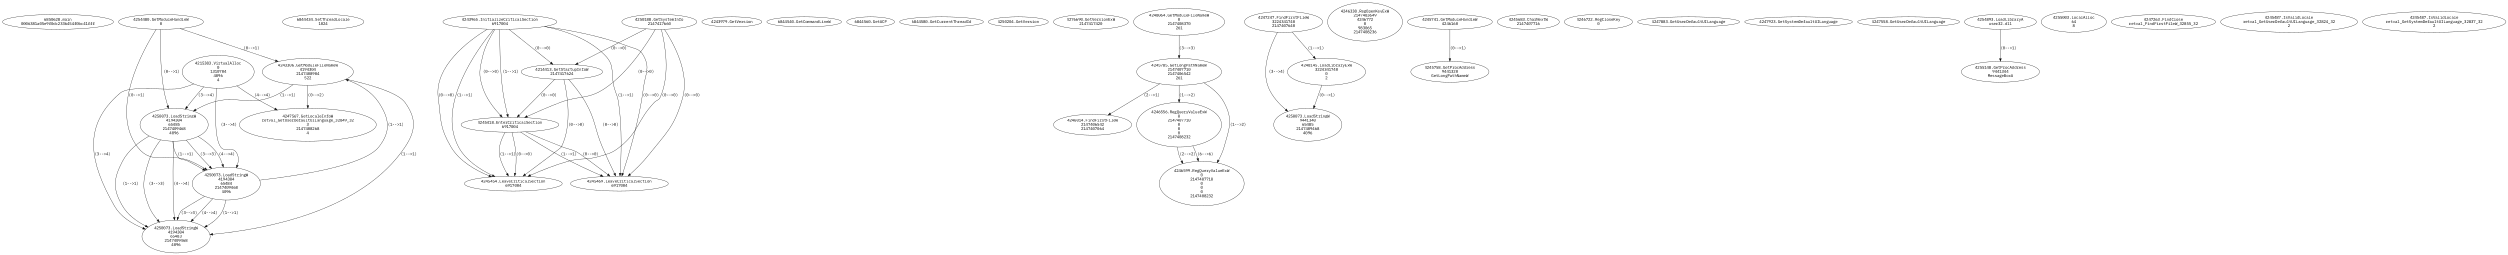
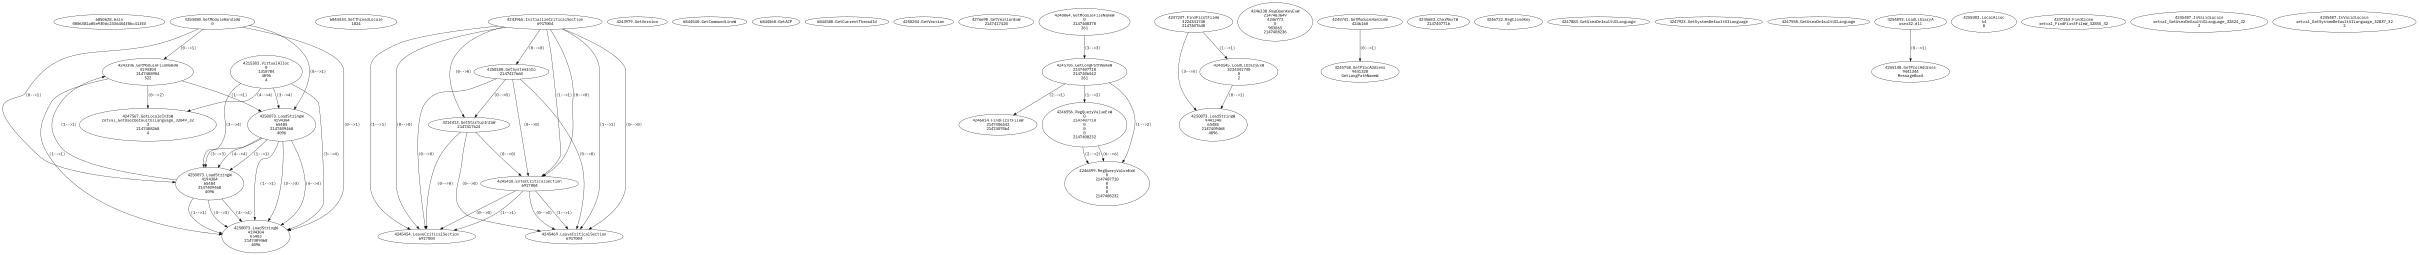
edge "4243965.InitializeCriticalSection 6917004" -> "4250188.GetSystemInfo 2147417660": added, label "(0-->0)"
edge "4254480.GetModuleHandleW 0" -> "4250073.LoadStringW 4194304 65483 2147409468 4096": added, label "(0-->1)"
